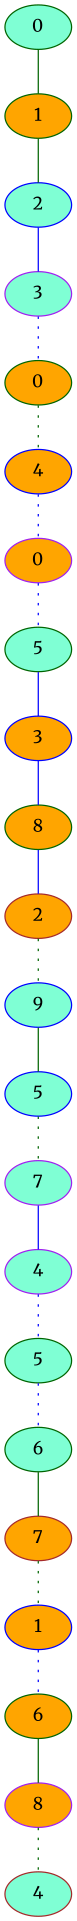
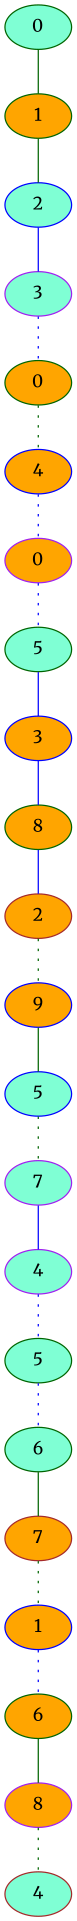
node "9": fillcolor aquamarine -> orange
